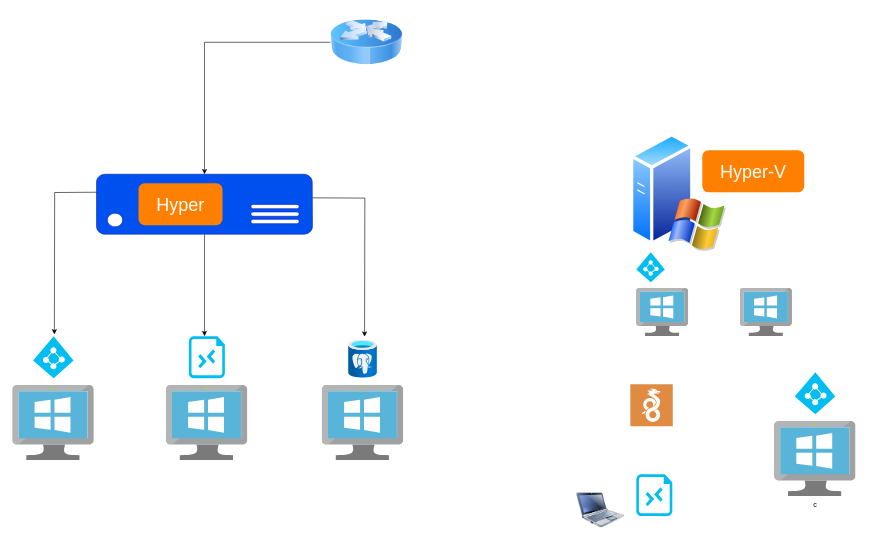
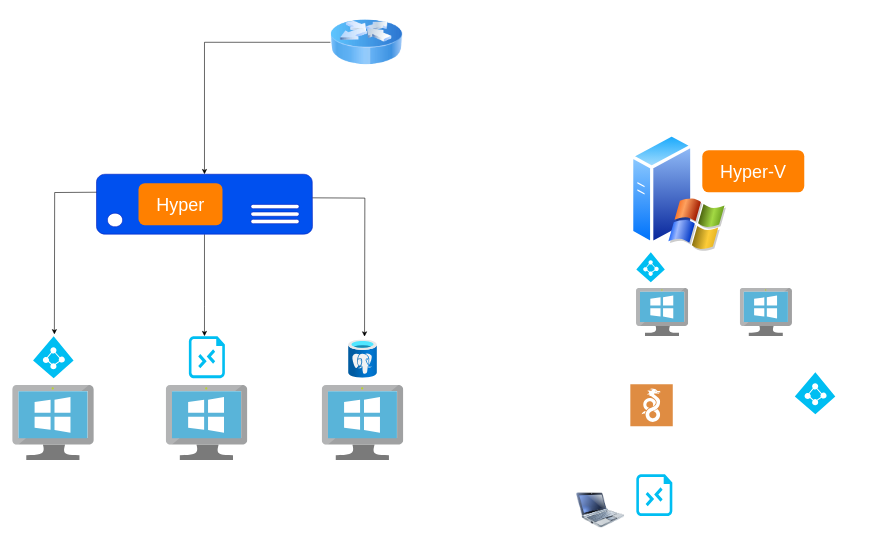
node "c": removed
